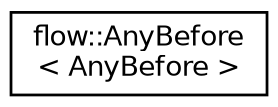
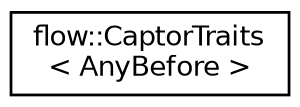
node "flow::AnyBefore < AnyBefore >": label "flow::AnyBefore < AnyBefore >" -> "flow::CaptorTraits < AnyBefore >"
